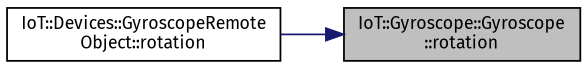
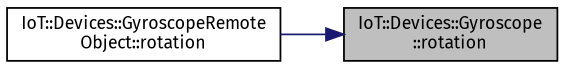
node "IoT::Gyroscope::Gyroscope ::rotation": label "IoT::Gyroscope::Gyroscope ::rotation" -> "IoT::Devices::Gyroscope ::rotation"
